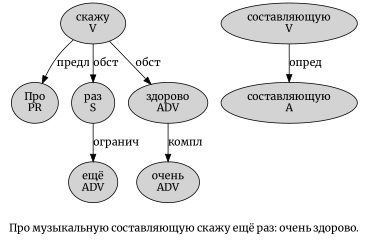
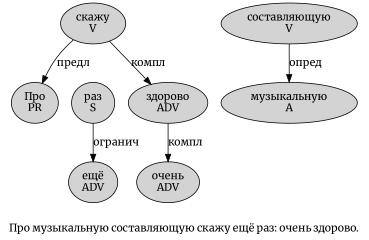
edge "скажу V" -> "раз S": removed, label "обст"
edge "скажу V" -> "здорово ADV": label "обст" -> "компл"
node "составляющую A": label "составляющую A" -> "музыкальную A"
